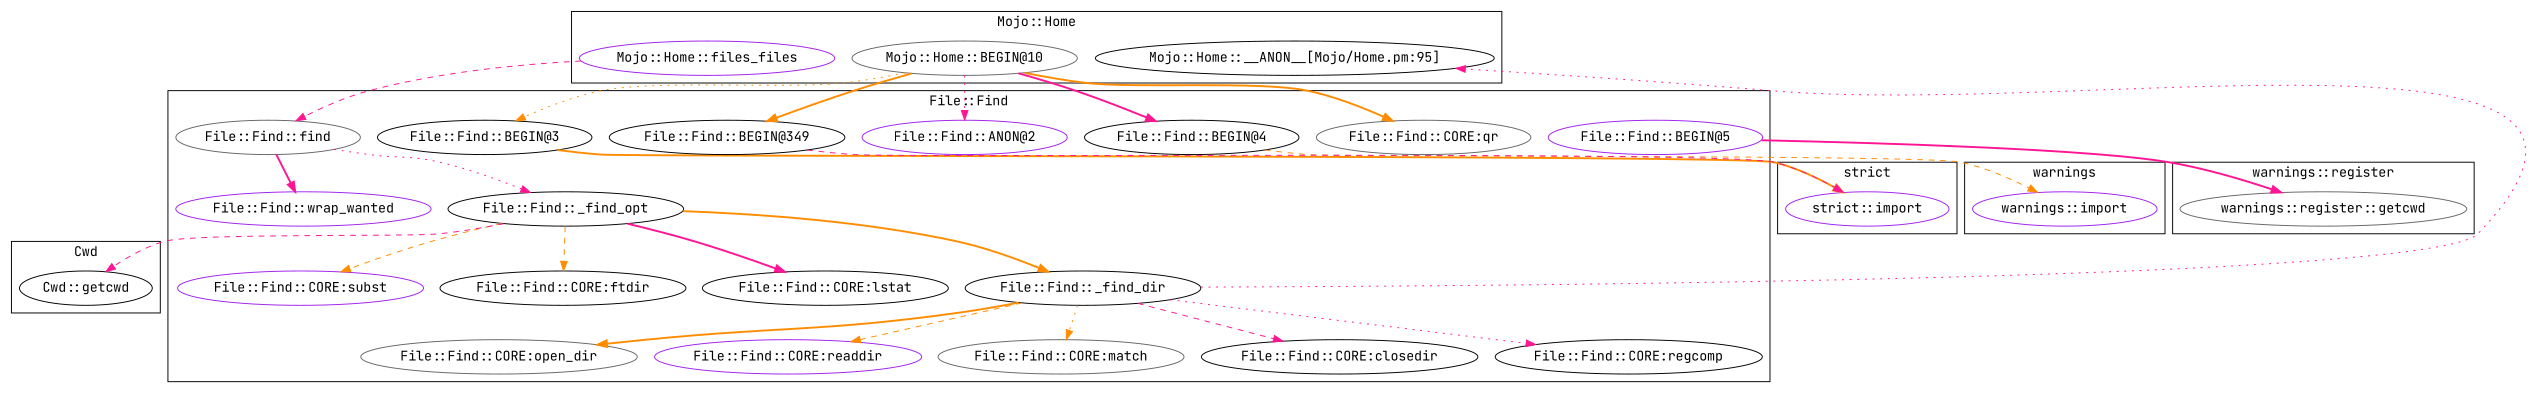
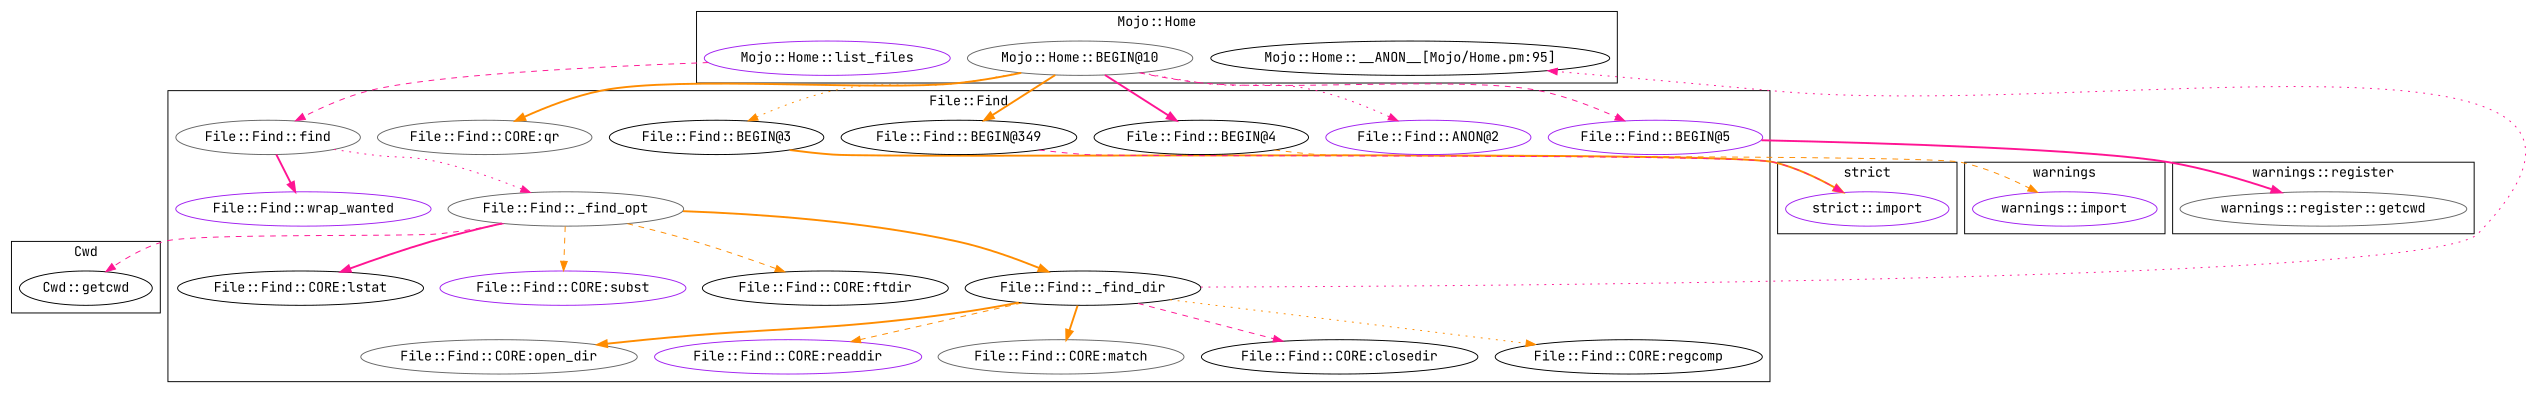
node "Mojo::Home::files_files": label "Mojo::Home::files_files" -> "Mojo::Home::list_files"
edge "Mojo::Home::BEGIN@10" -> "File::Find::BEGIN@5": added
node "File::Find::_find_opt": color black -> gray40
edge "File::Find::_find_dir" -> "File::Find::CORE:match": style dotted -> bold
edge "File::Find::_find_dir" -> "File::Find::CORE:regcomp": color deeppink -> darkorange
